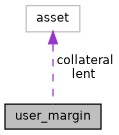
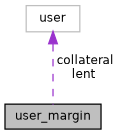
node "asset": label "asset" -> "user"
